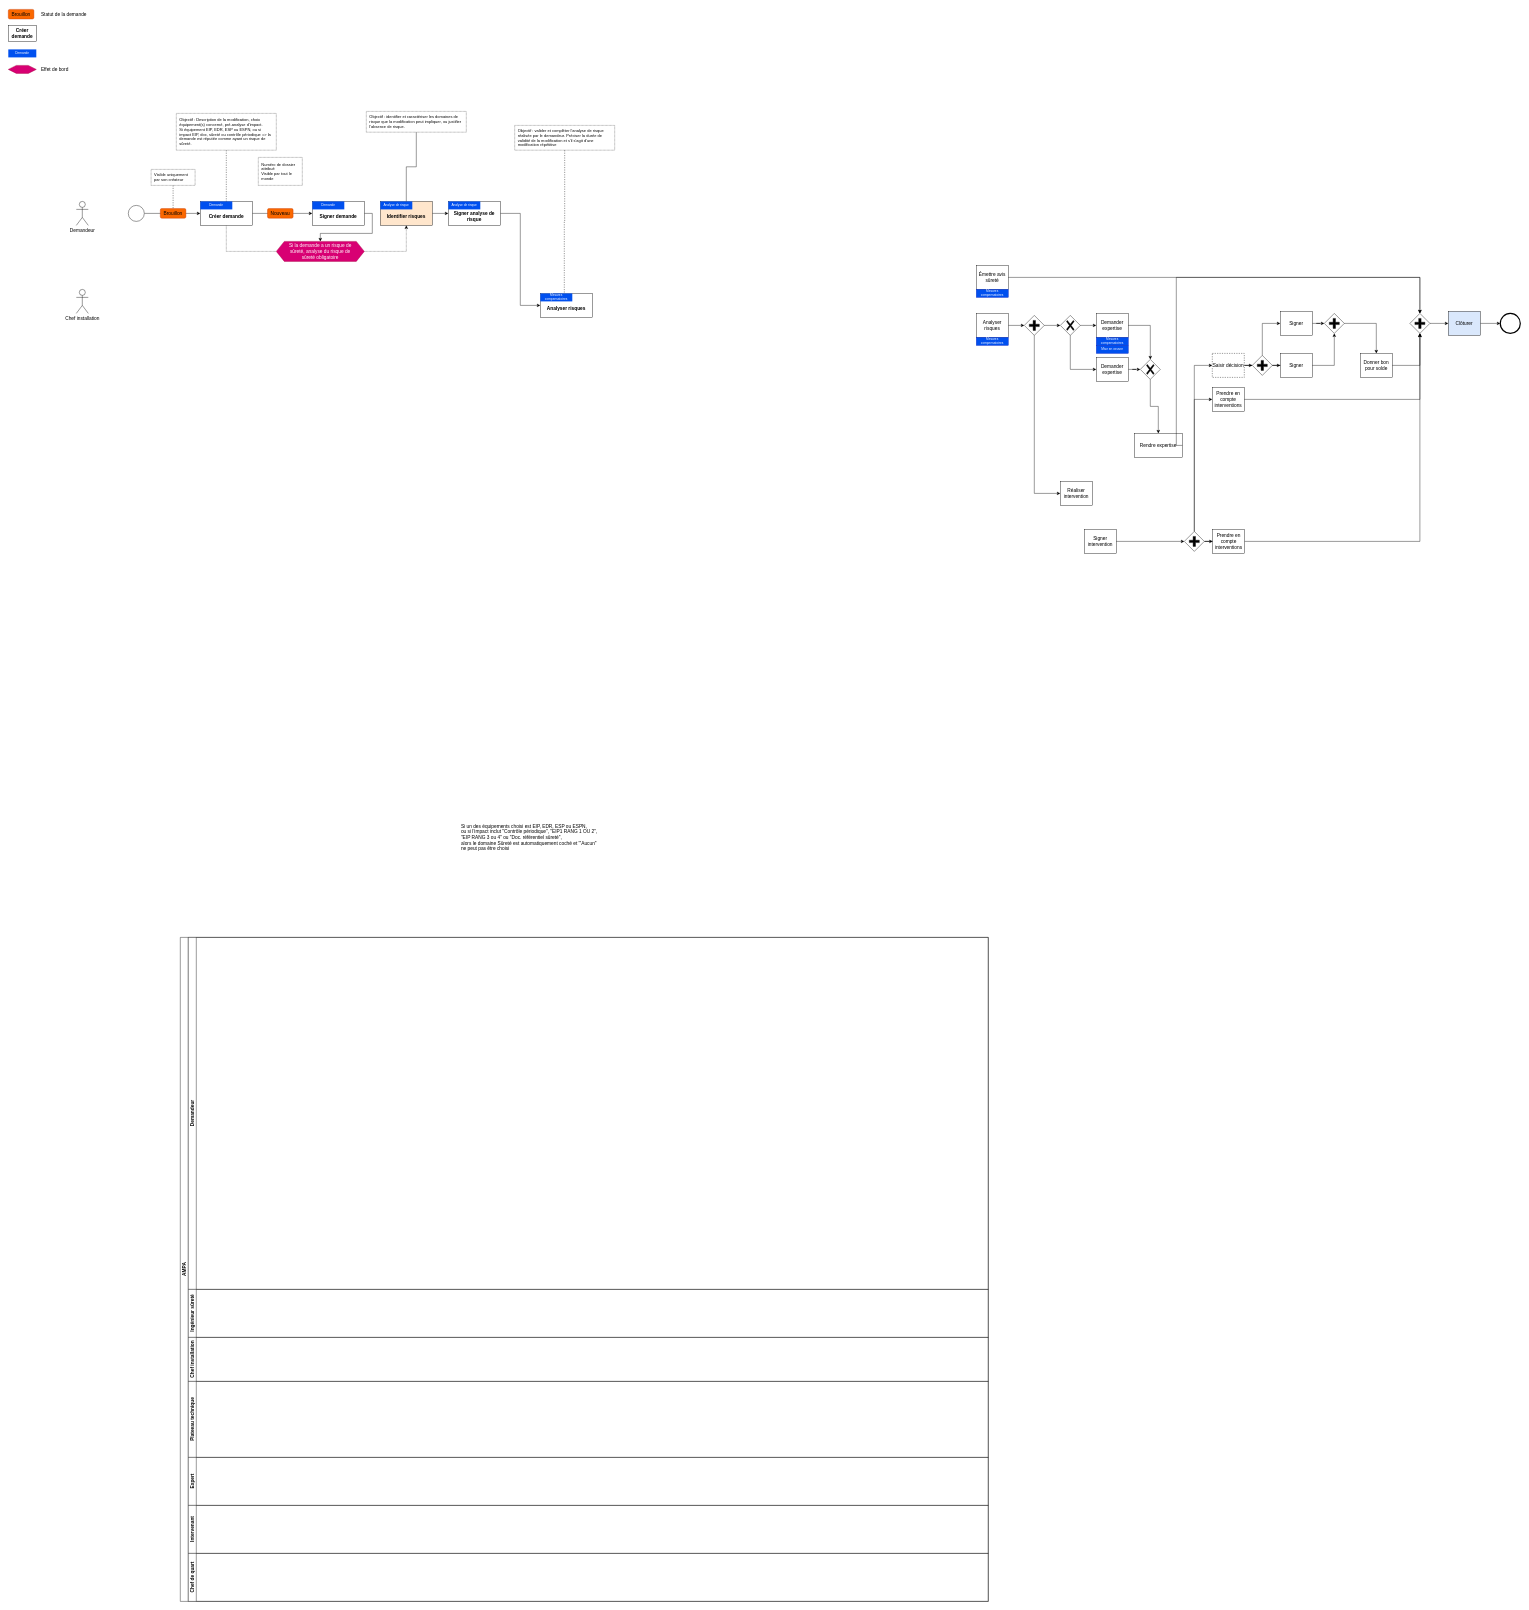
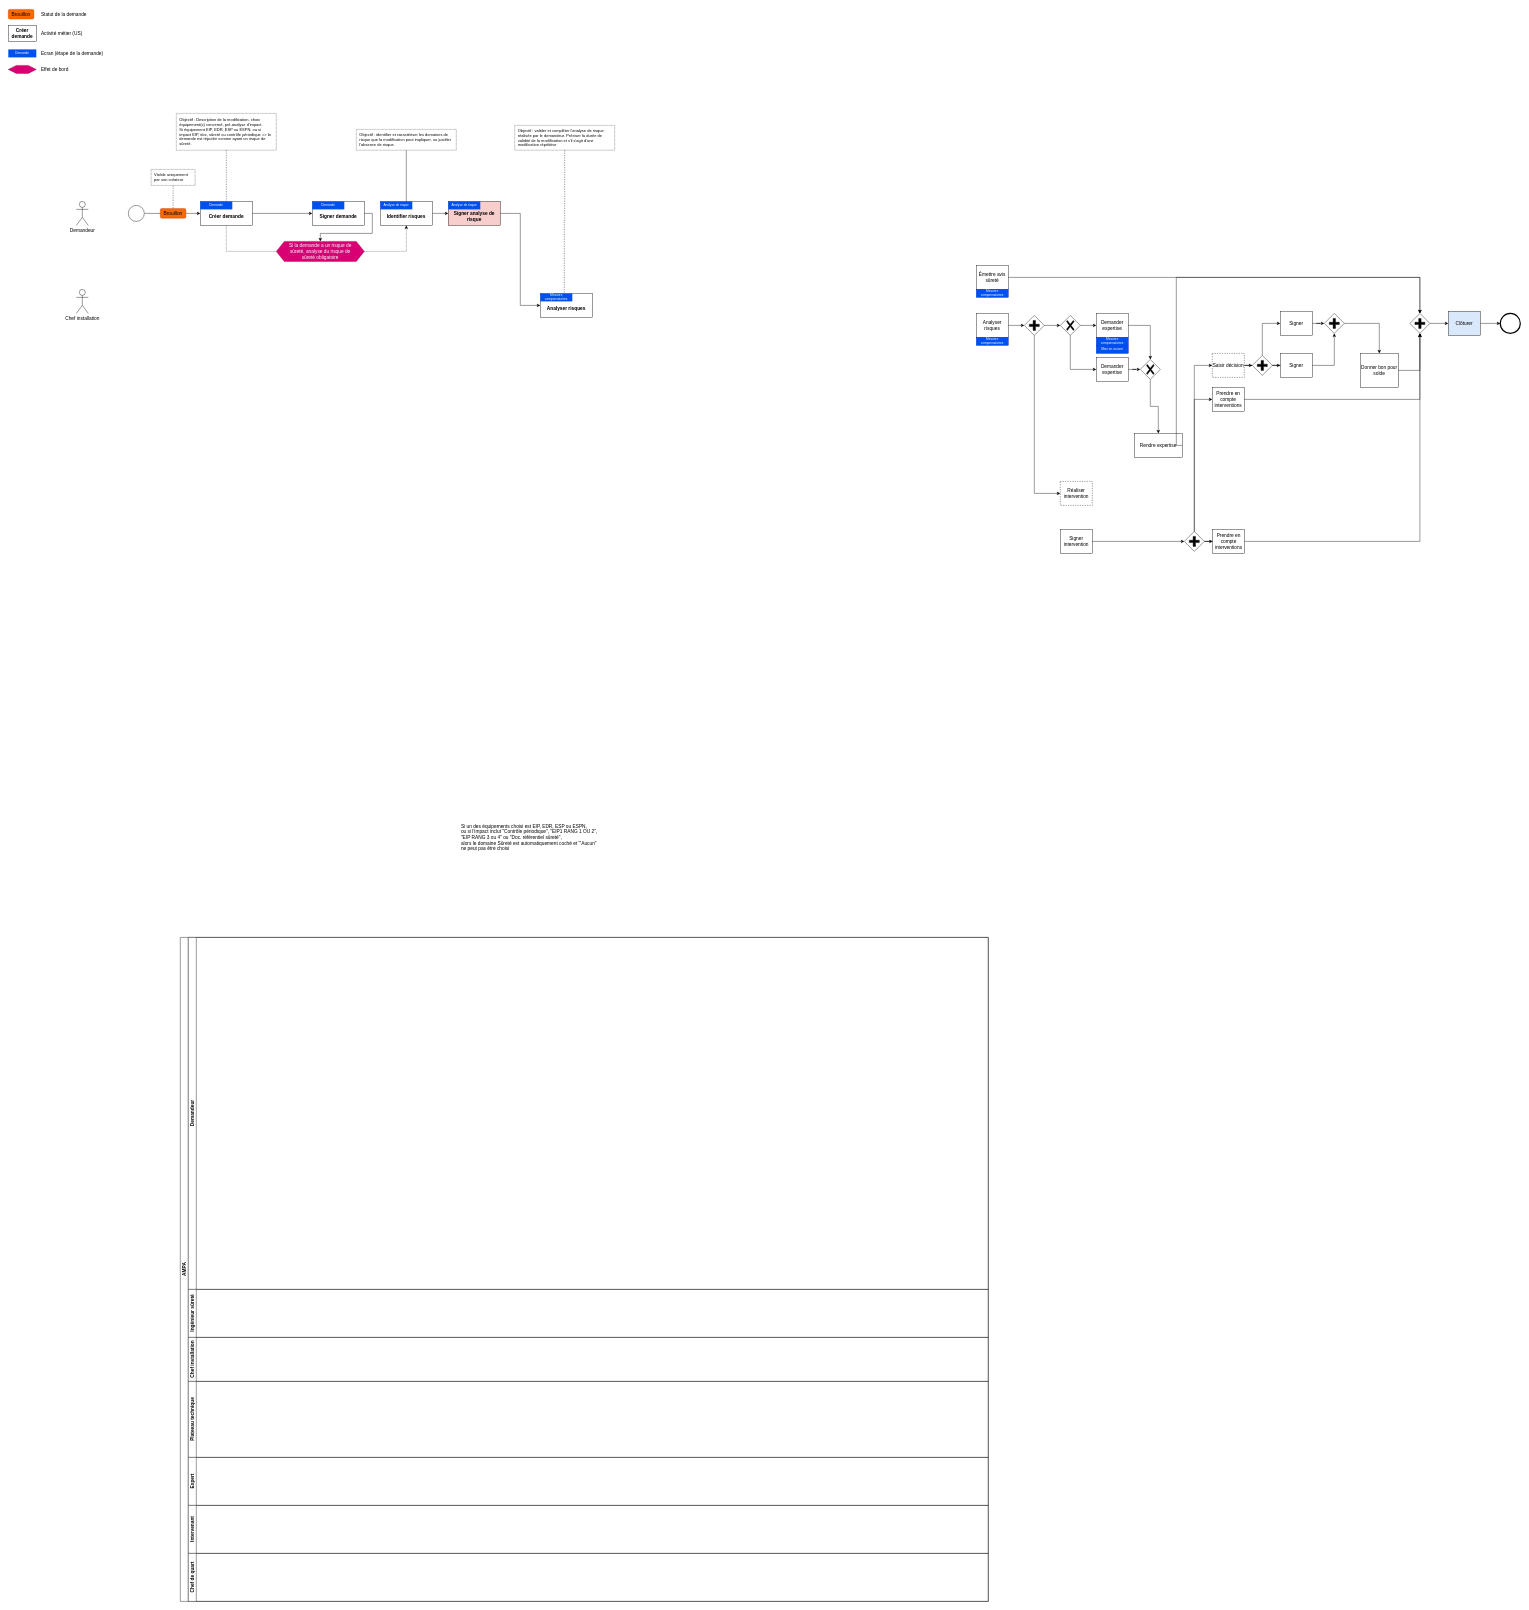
node "Activité métier (US)": added
node "Ecran (étape de la demande)": added
node "Objectif : identifier et caractériser les domaines de risque que la modification peut impliquer, ou justifier l'absence de risque.": moved (416, 122) -> (406, 140)
node "Numéro de dossier attribué Visible par tout le monde": removed
node "Nouveau": removed
node "Identifier risques": fillcolor #ffe6cc -> #ffffff
node "Signer analyse de risque": fillcolor #ffffff -> #f8cecc
node "Donner bon pour solde": size 32x24 -> 38x34
node "Réaliser intervention": style solid -> dashed
node "Signer intervention": moved (1100, 541) -> (1076, 541)
